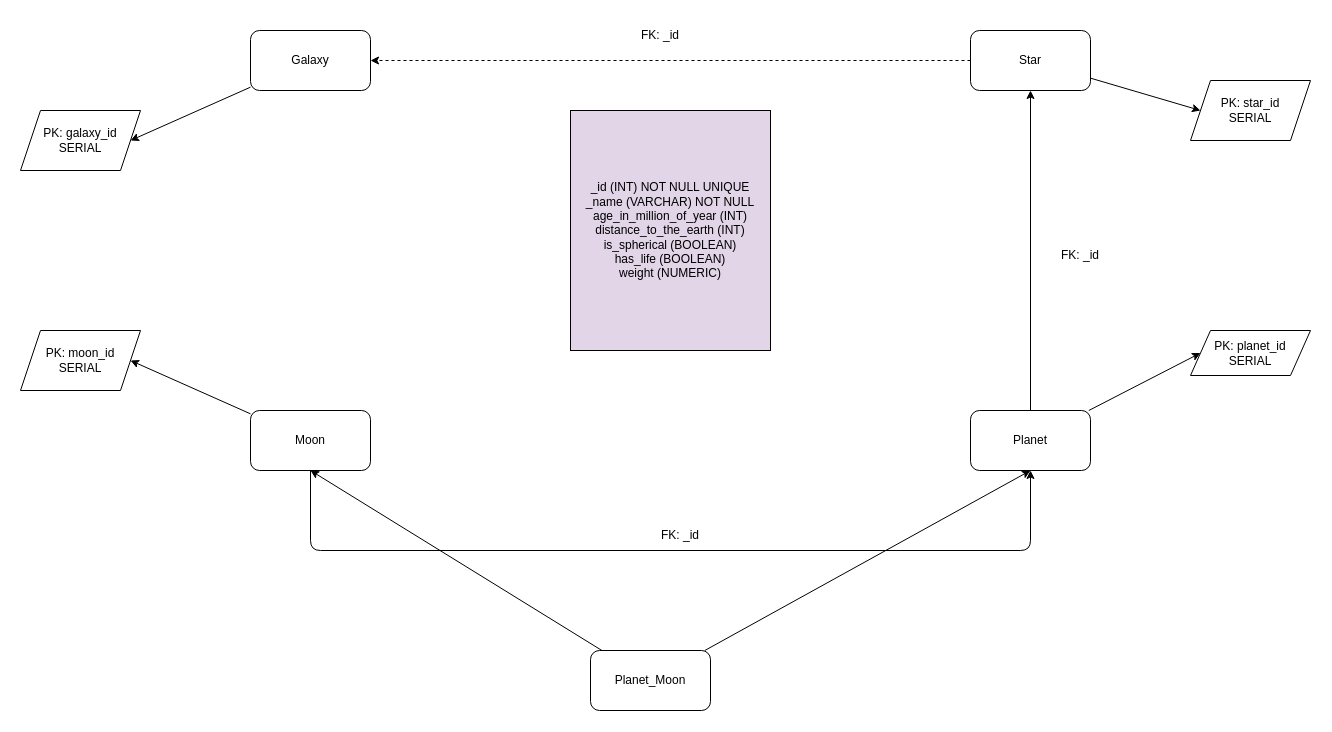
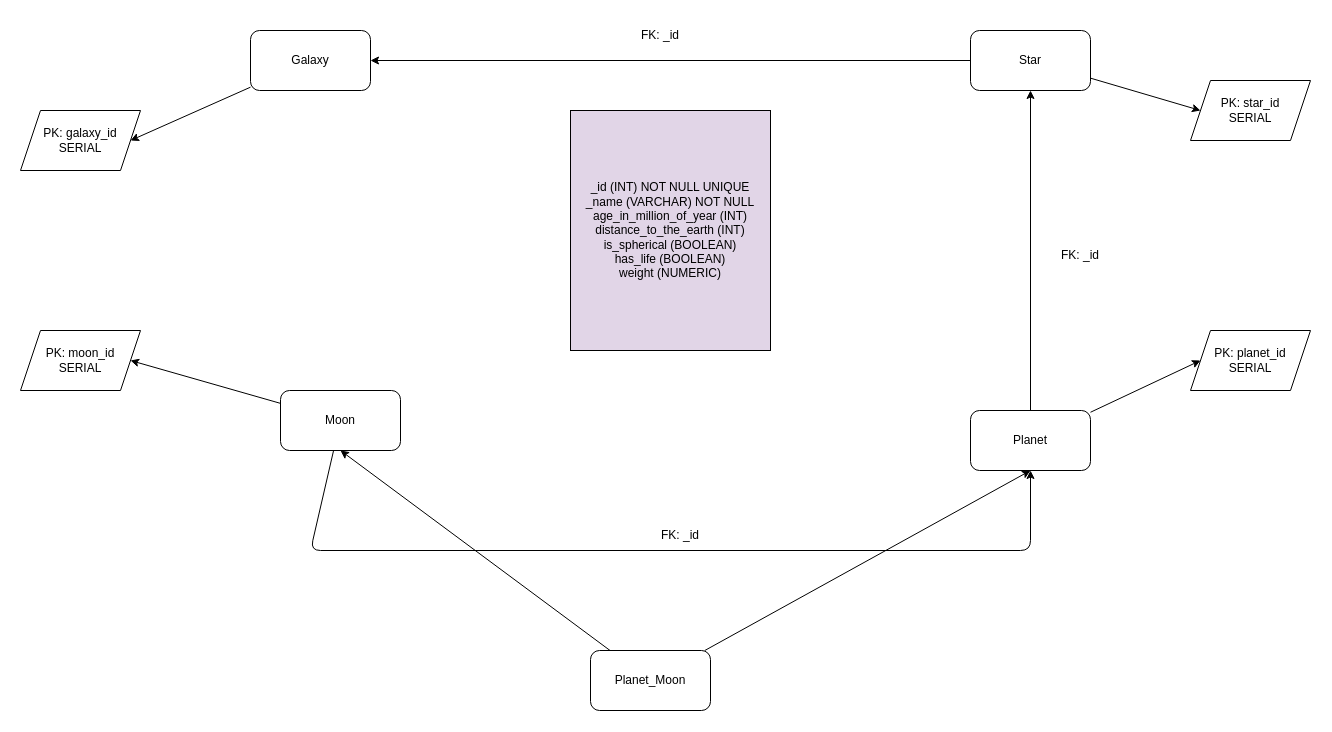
edge "Star" -> "Galaxy": style dashed -> solid
node "PK: planet_id SERIAL": size 120x45 -> 120x60
node "Moon": moved (311, 441) -> (341, 421)
